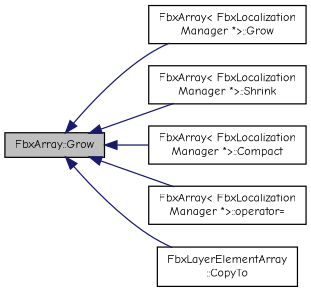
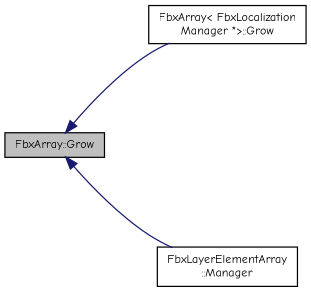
node "FbxArray< FbxLocalization Manager *>::Shrink": removed
node "FbxArray< FbxLocalization Manager *>::Compact": removed
node "FbxArray< FbxLocalization Manager *>::operator=": removed
node "FbxLayerElementArray ::CopyTo": label "FbxLayerElementArray ::CopyTo" -> "FbxLayerElementArray ::Manager"
